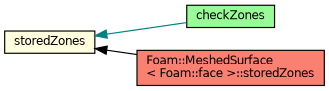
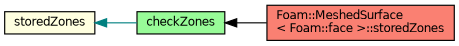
edge "Foam::MeshedSurface < Foam::face >::storedZones" -> "storedZones": now "Foam::MeshedSurface < Foam::face >::storedZones" -> "checkZones"
